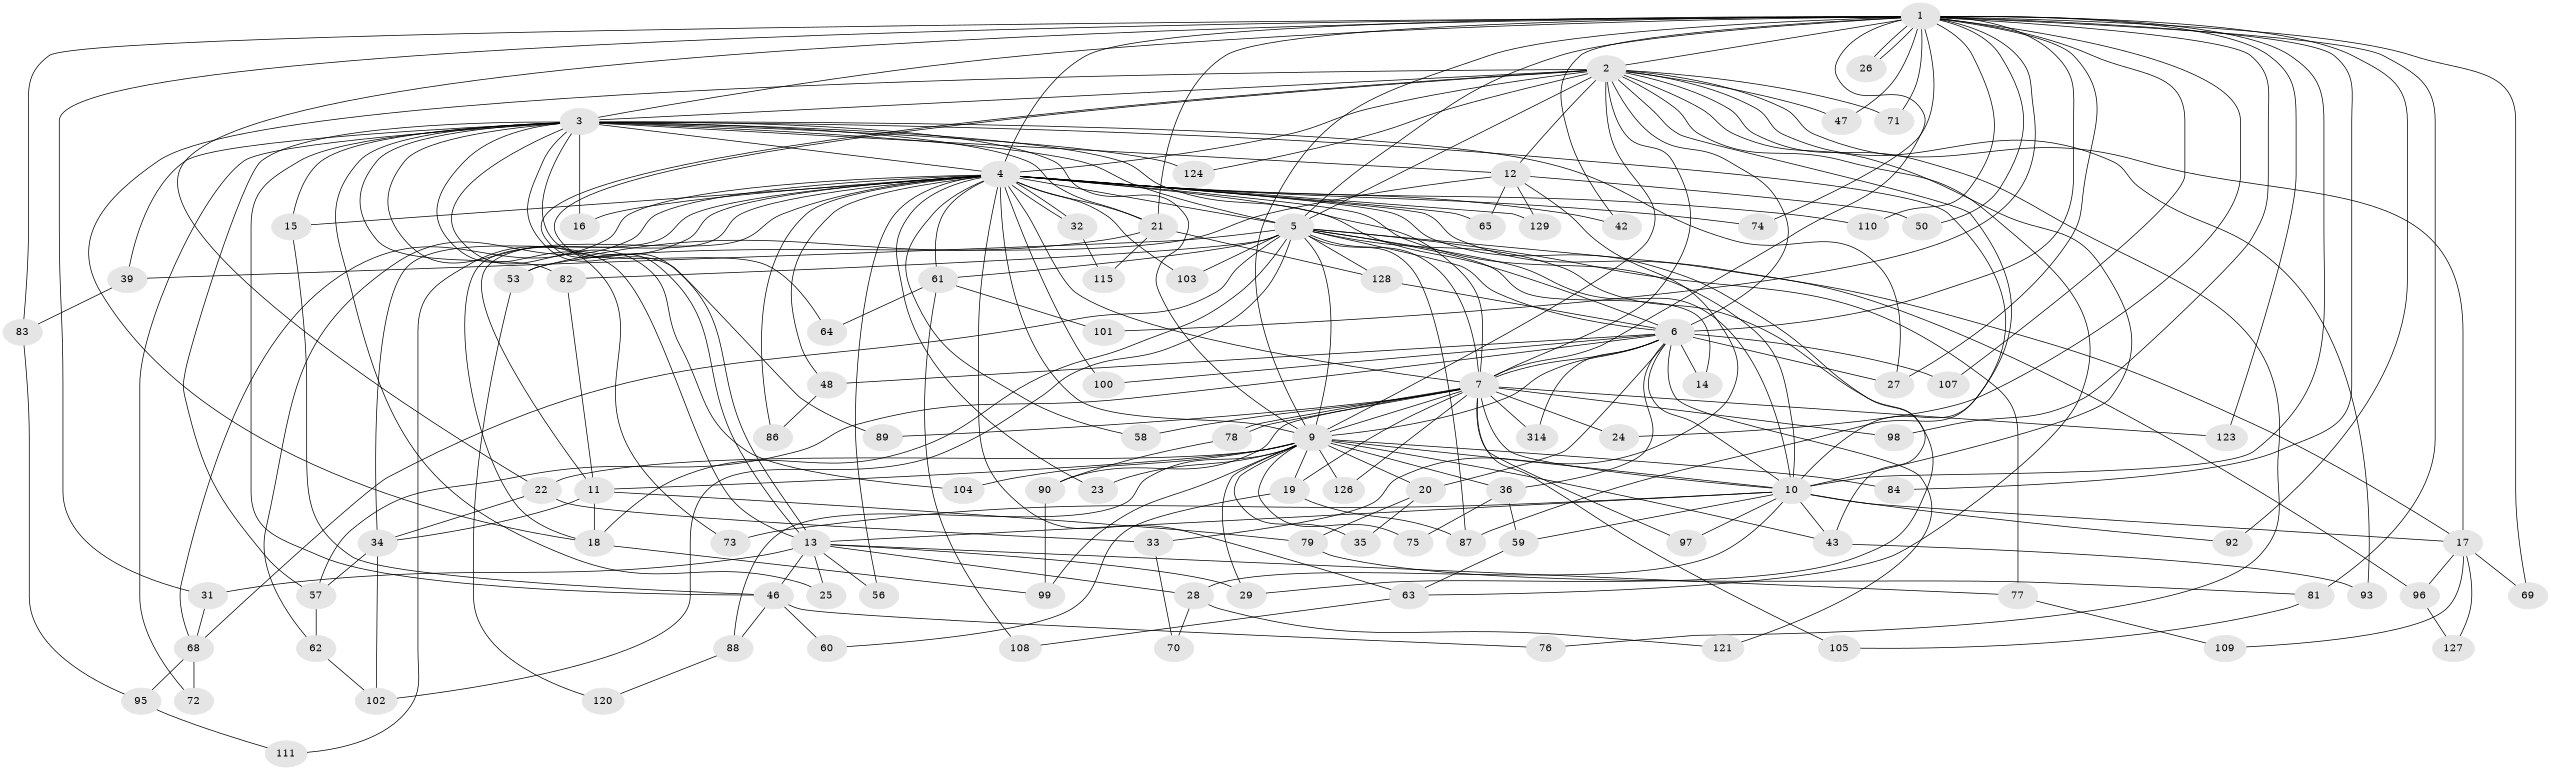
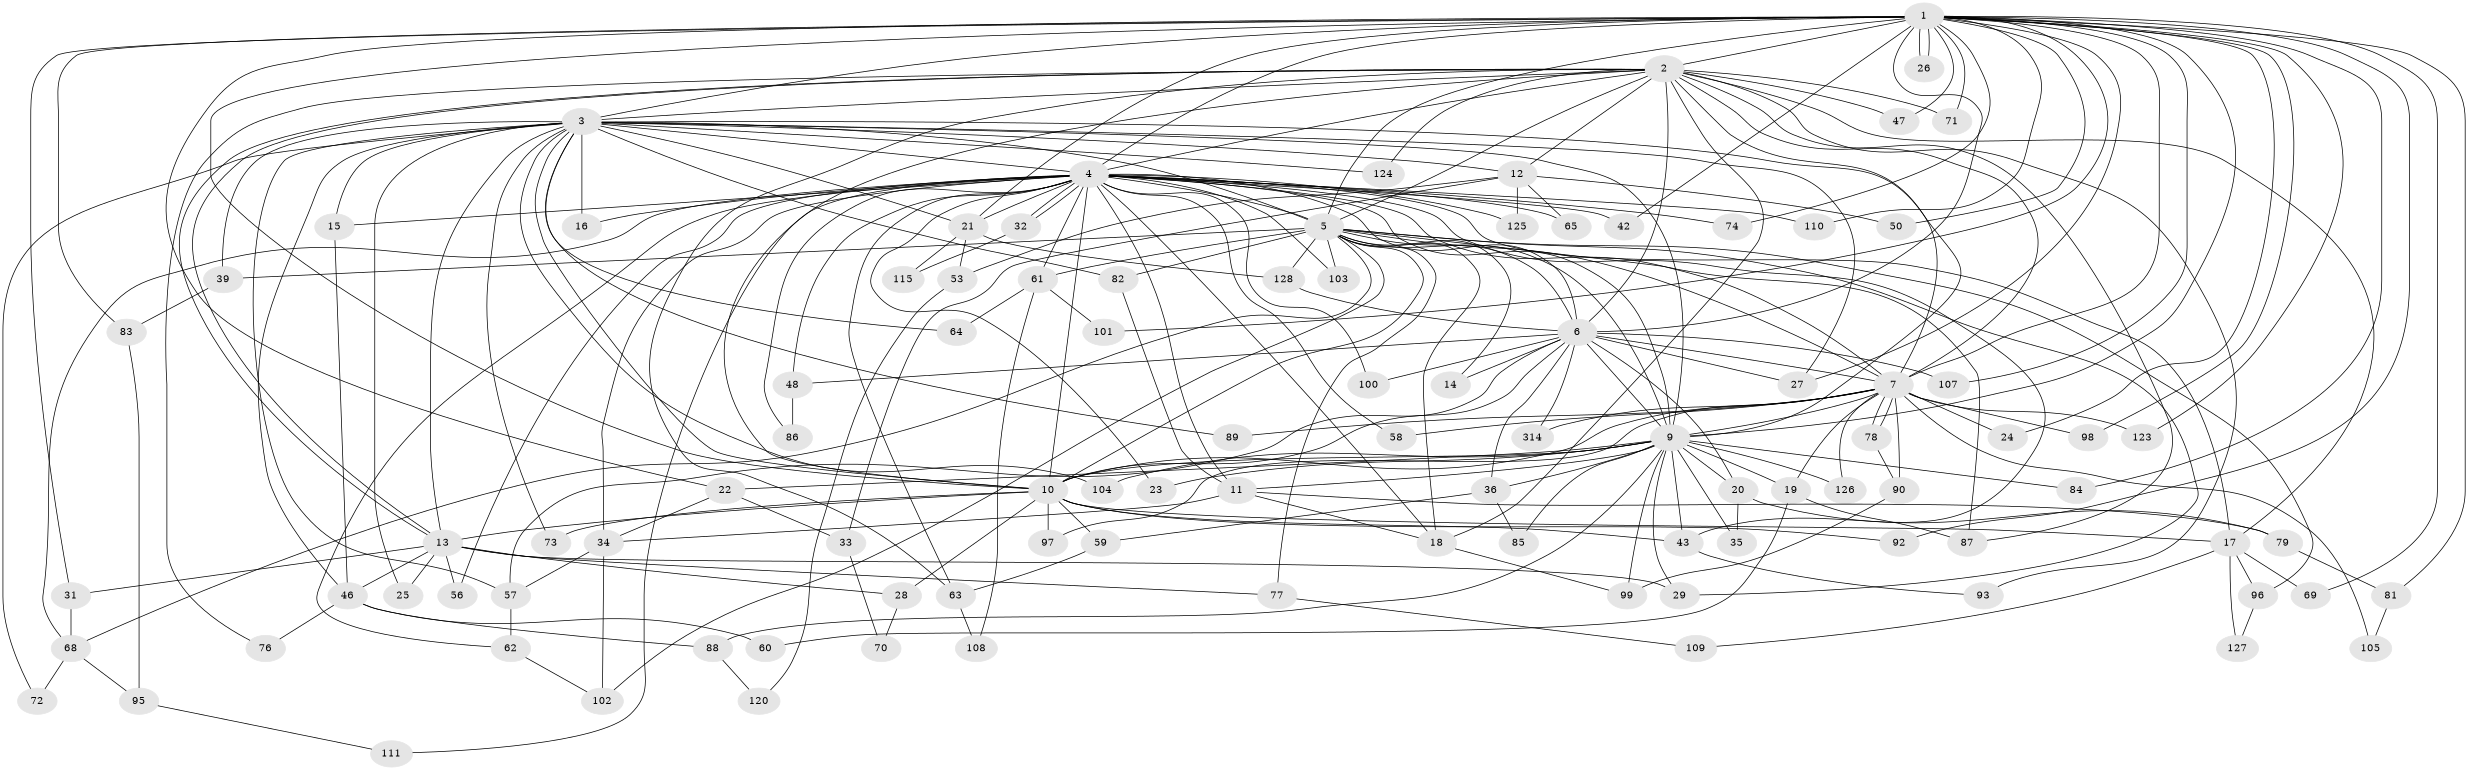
node "129": label "129" -> "125"
node "75": label "75" -> "85"
node "121": removed
